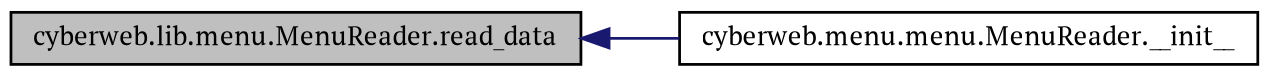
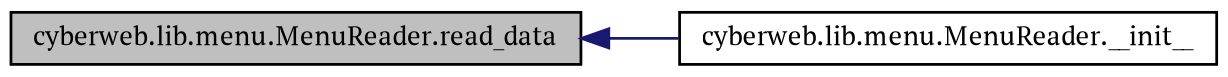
node "cyberweb.menu.menu.MenuReader.__init__": label "cyberweb.menu.menu.MenuReader.__init__" -> "cyberweb.lib.menu.MenuReader.__init__"
